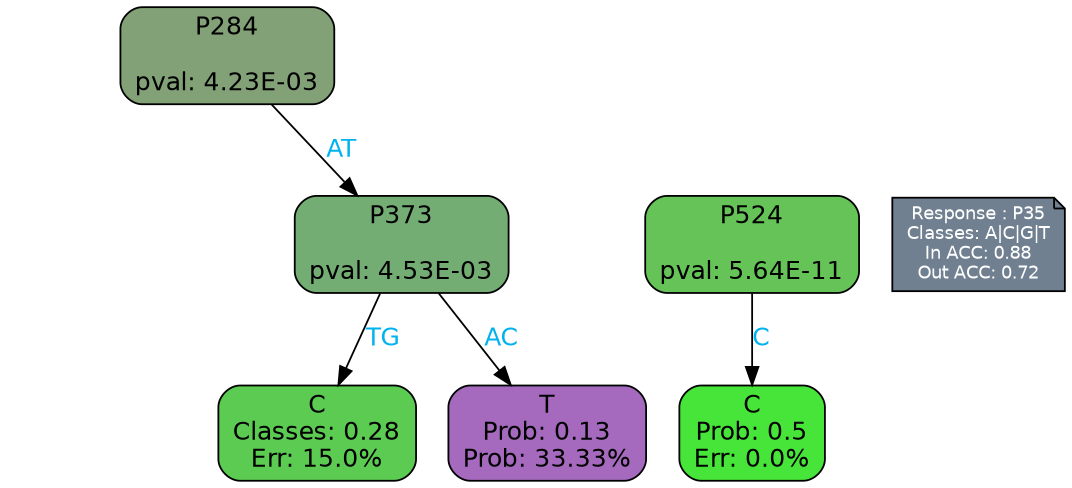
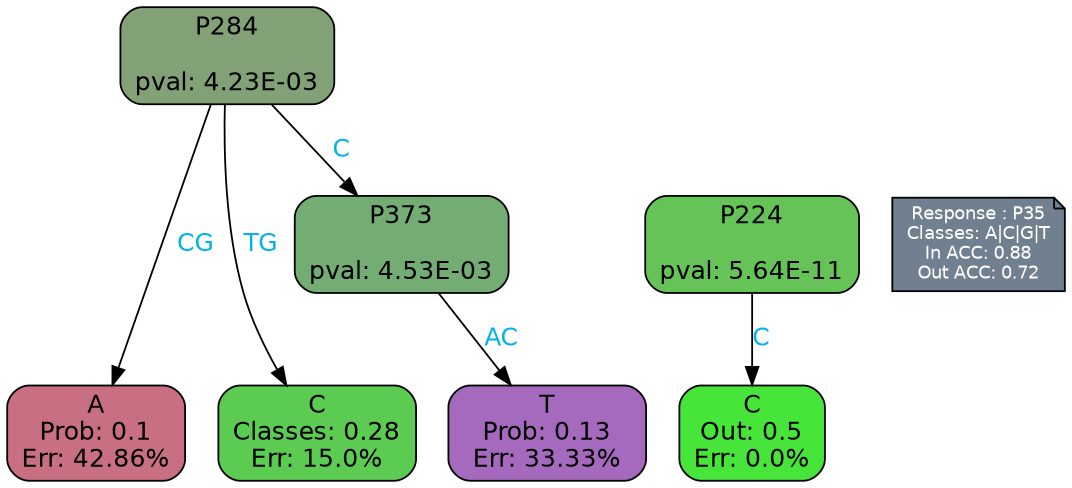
edge "P284 pval: 4.23E-03" -> "P373 pval: 4.53E-03": label "AT" -> "C"
node "P524 pval: 5.64E-11": label "P524 pval: 5.64E-11" -> "P224 pval: 5.64E-11"
edge "P373 pval: 4.53E-03" -> "C Classes: 0.28 Err: 15.0%": now "P284 pval: 4.23E-03" -> "C Classes: 0.28 Err: 15.0%"
node "A Prob: 0.1 Err: 42.86%": added
node "T Prob: 0.13 Prob: 33.33%": label "T Prob: 0.13 Prob: 33.33%" -> "T Prob: 0.13 Err: 33.33%"
node "C Prob: 0.5 Err: 0.0%": label "C Prob: 0.5 Err: 0.0%" -> "C Out: 0.5 Err: 0.0%"
